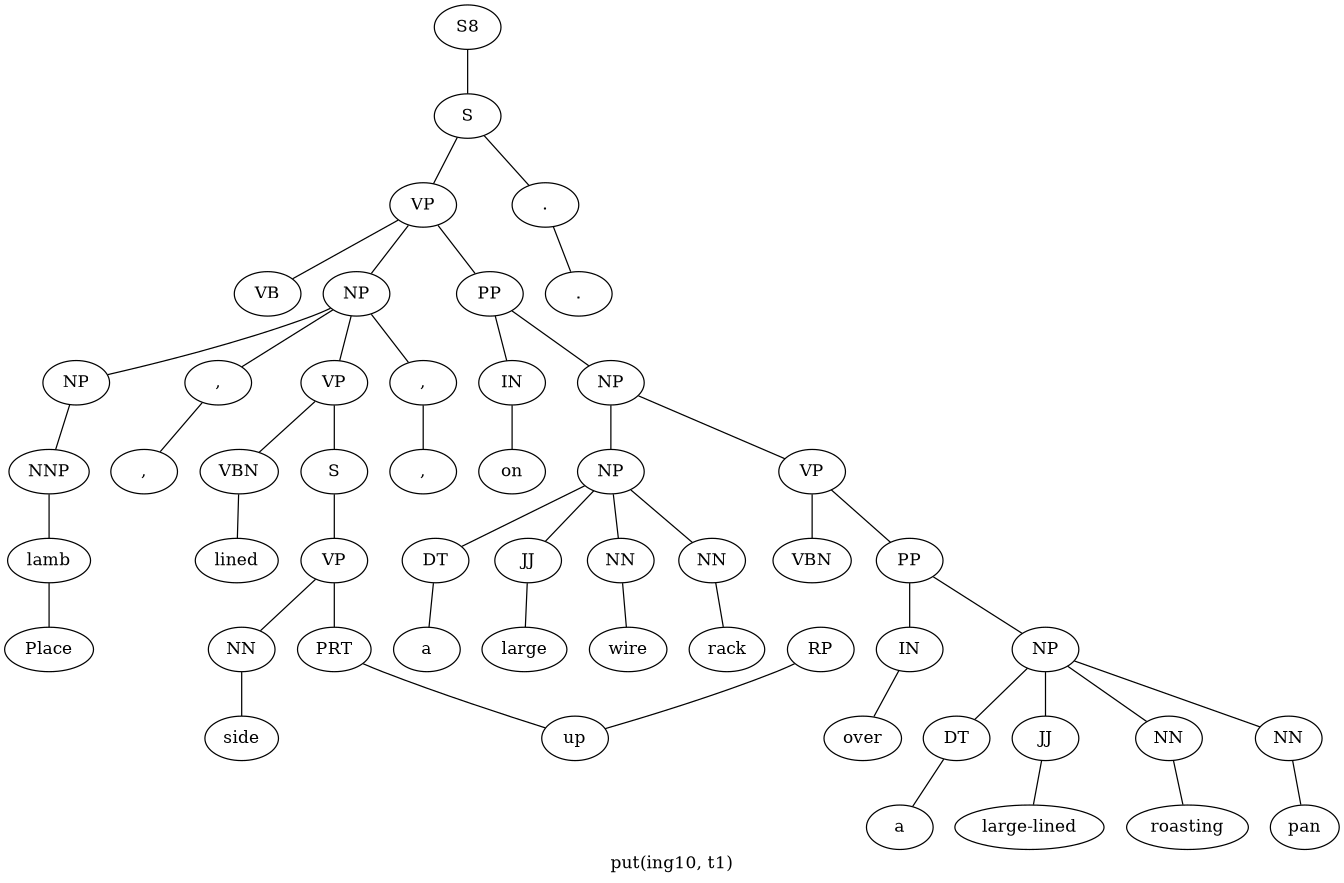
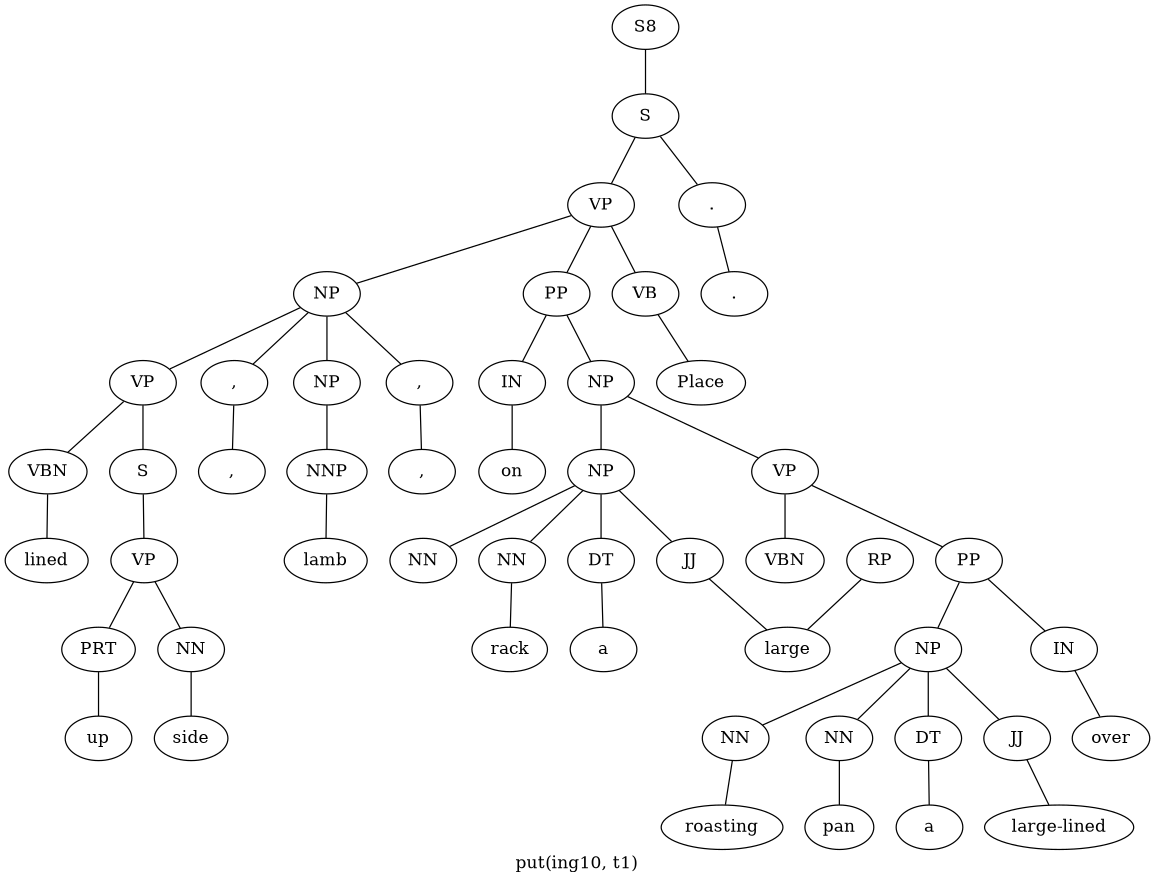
edge "lamb" -- "Place": now "VB" -- "Place"
node "wire": removed
edge "RP" -- "up": now "RP" -- "large"
